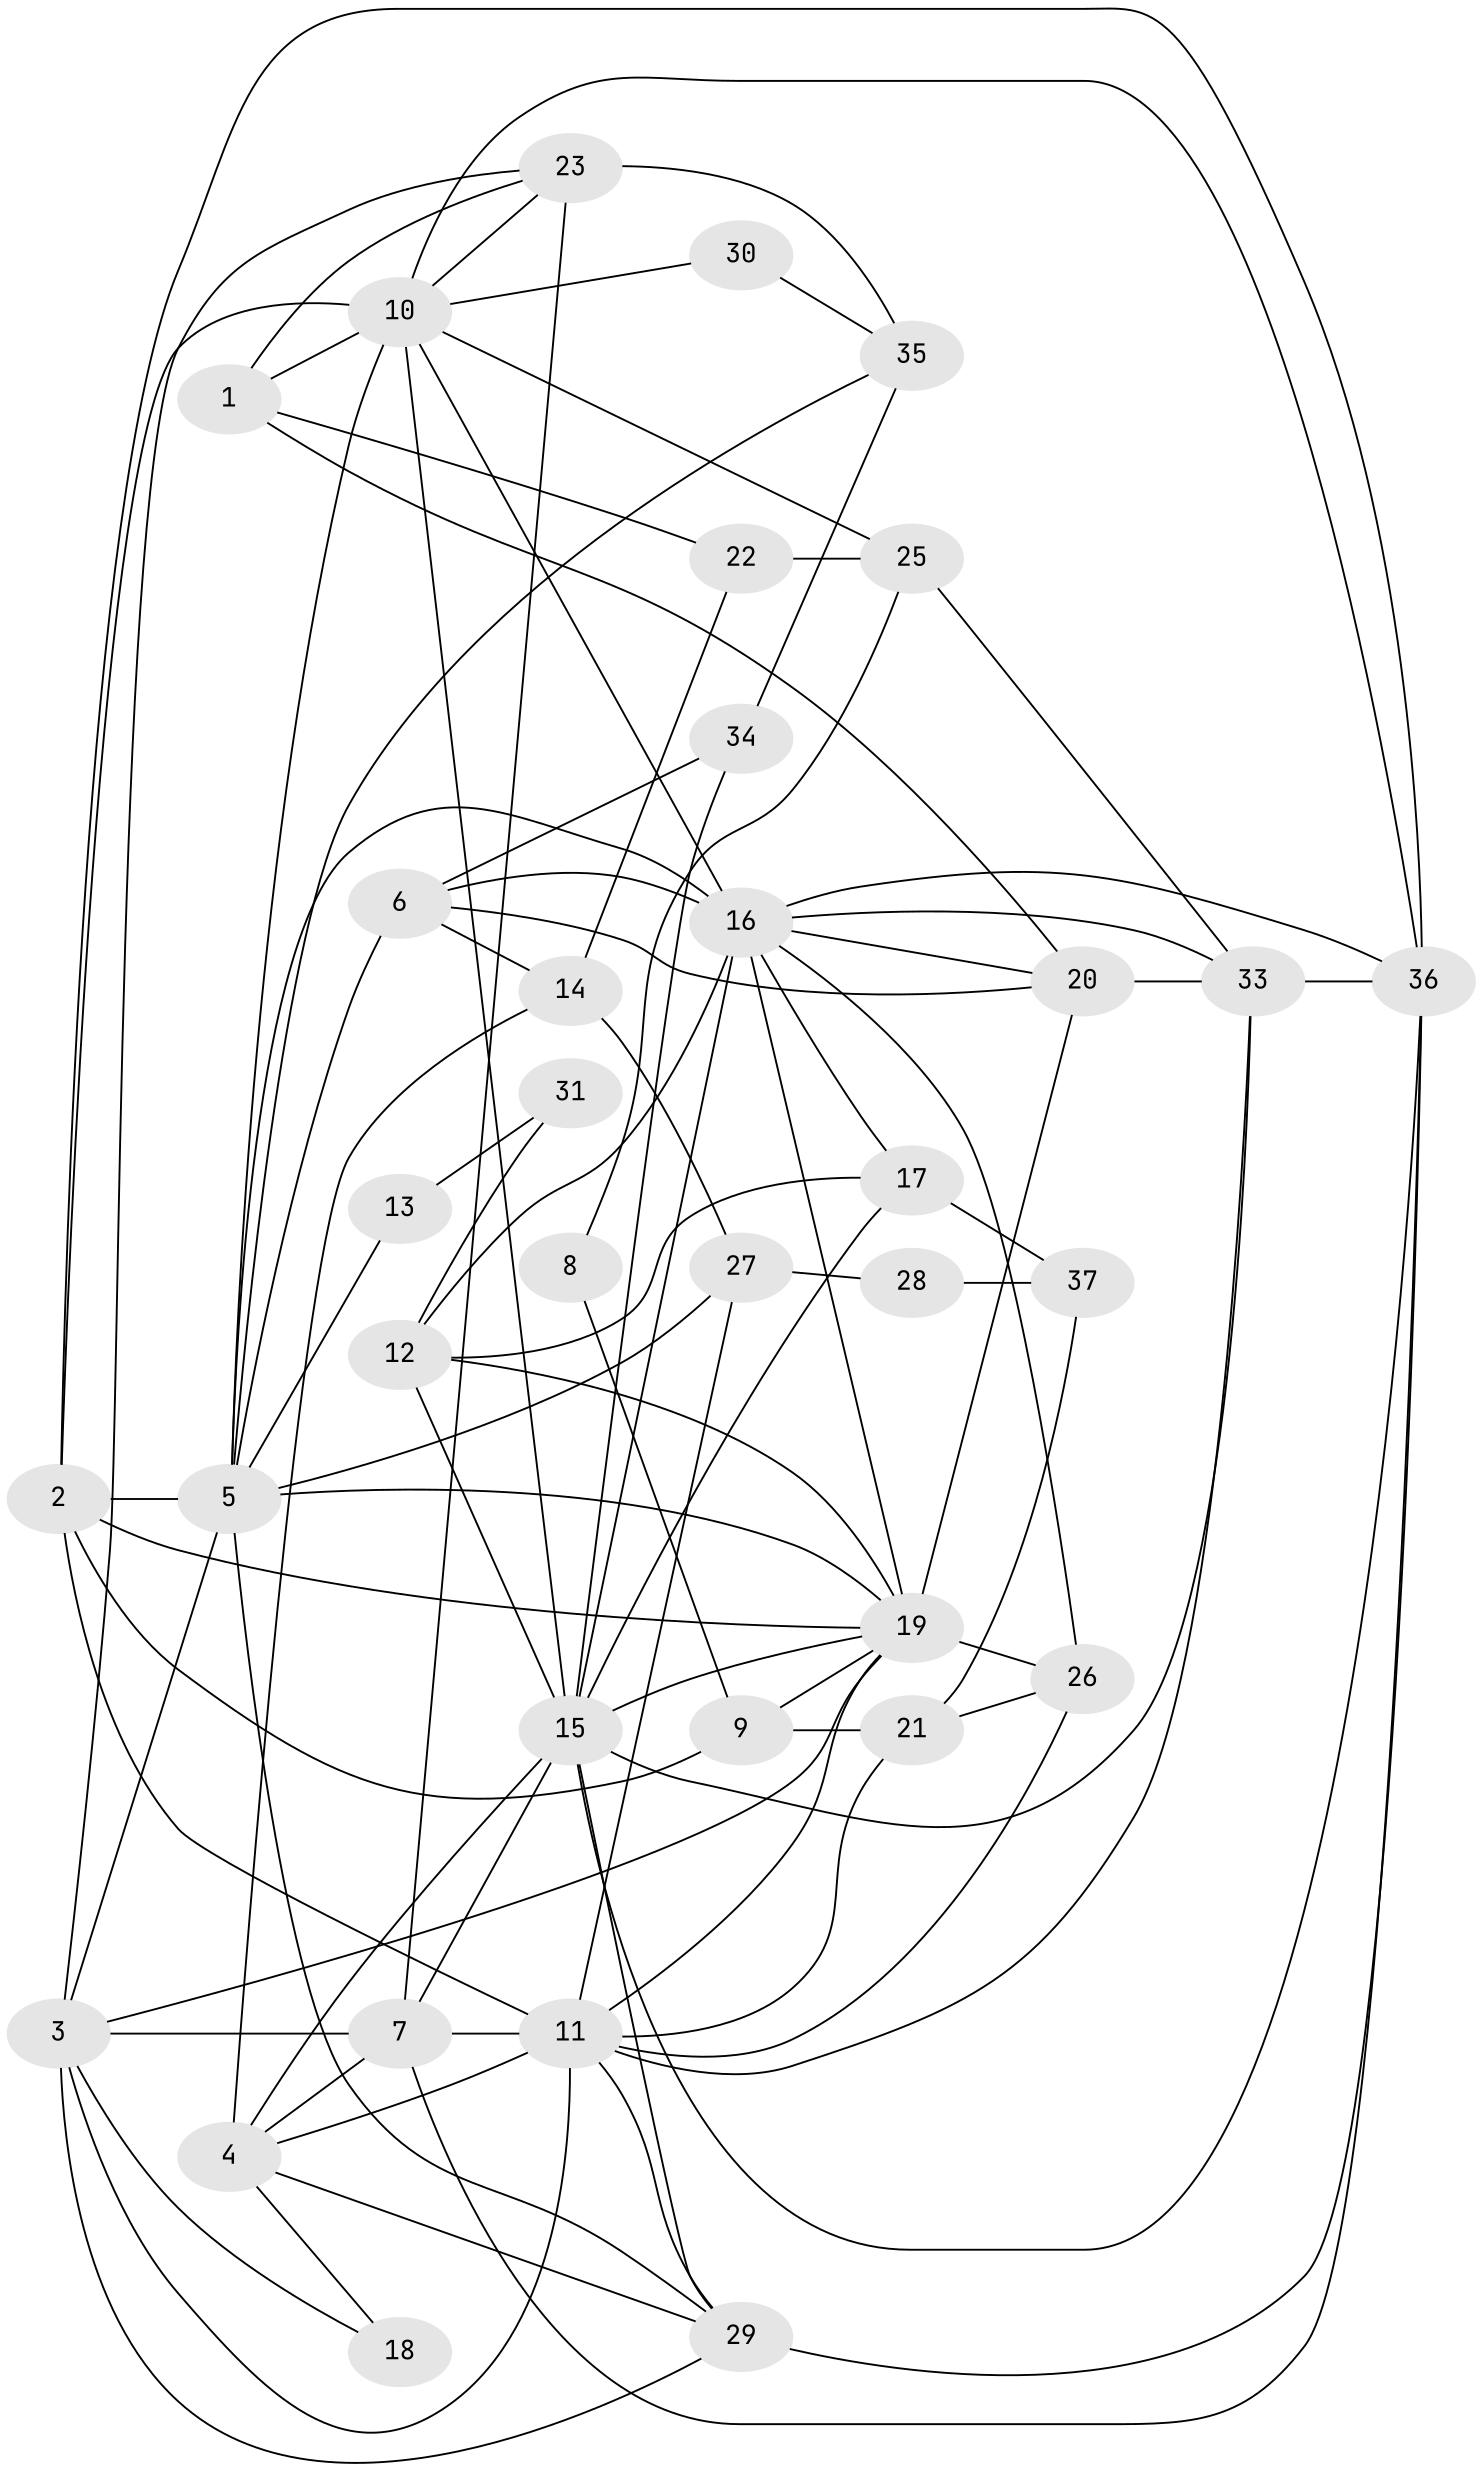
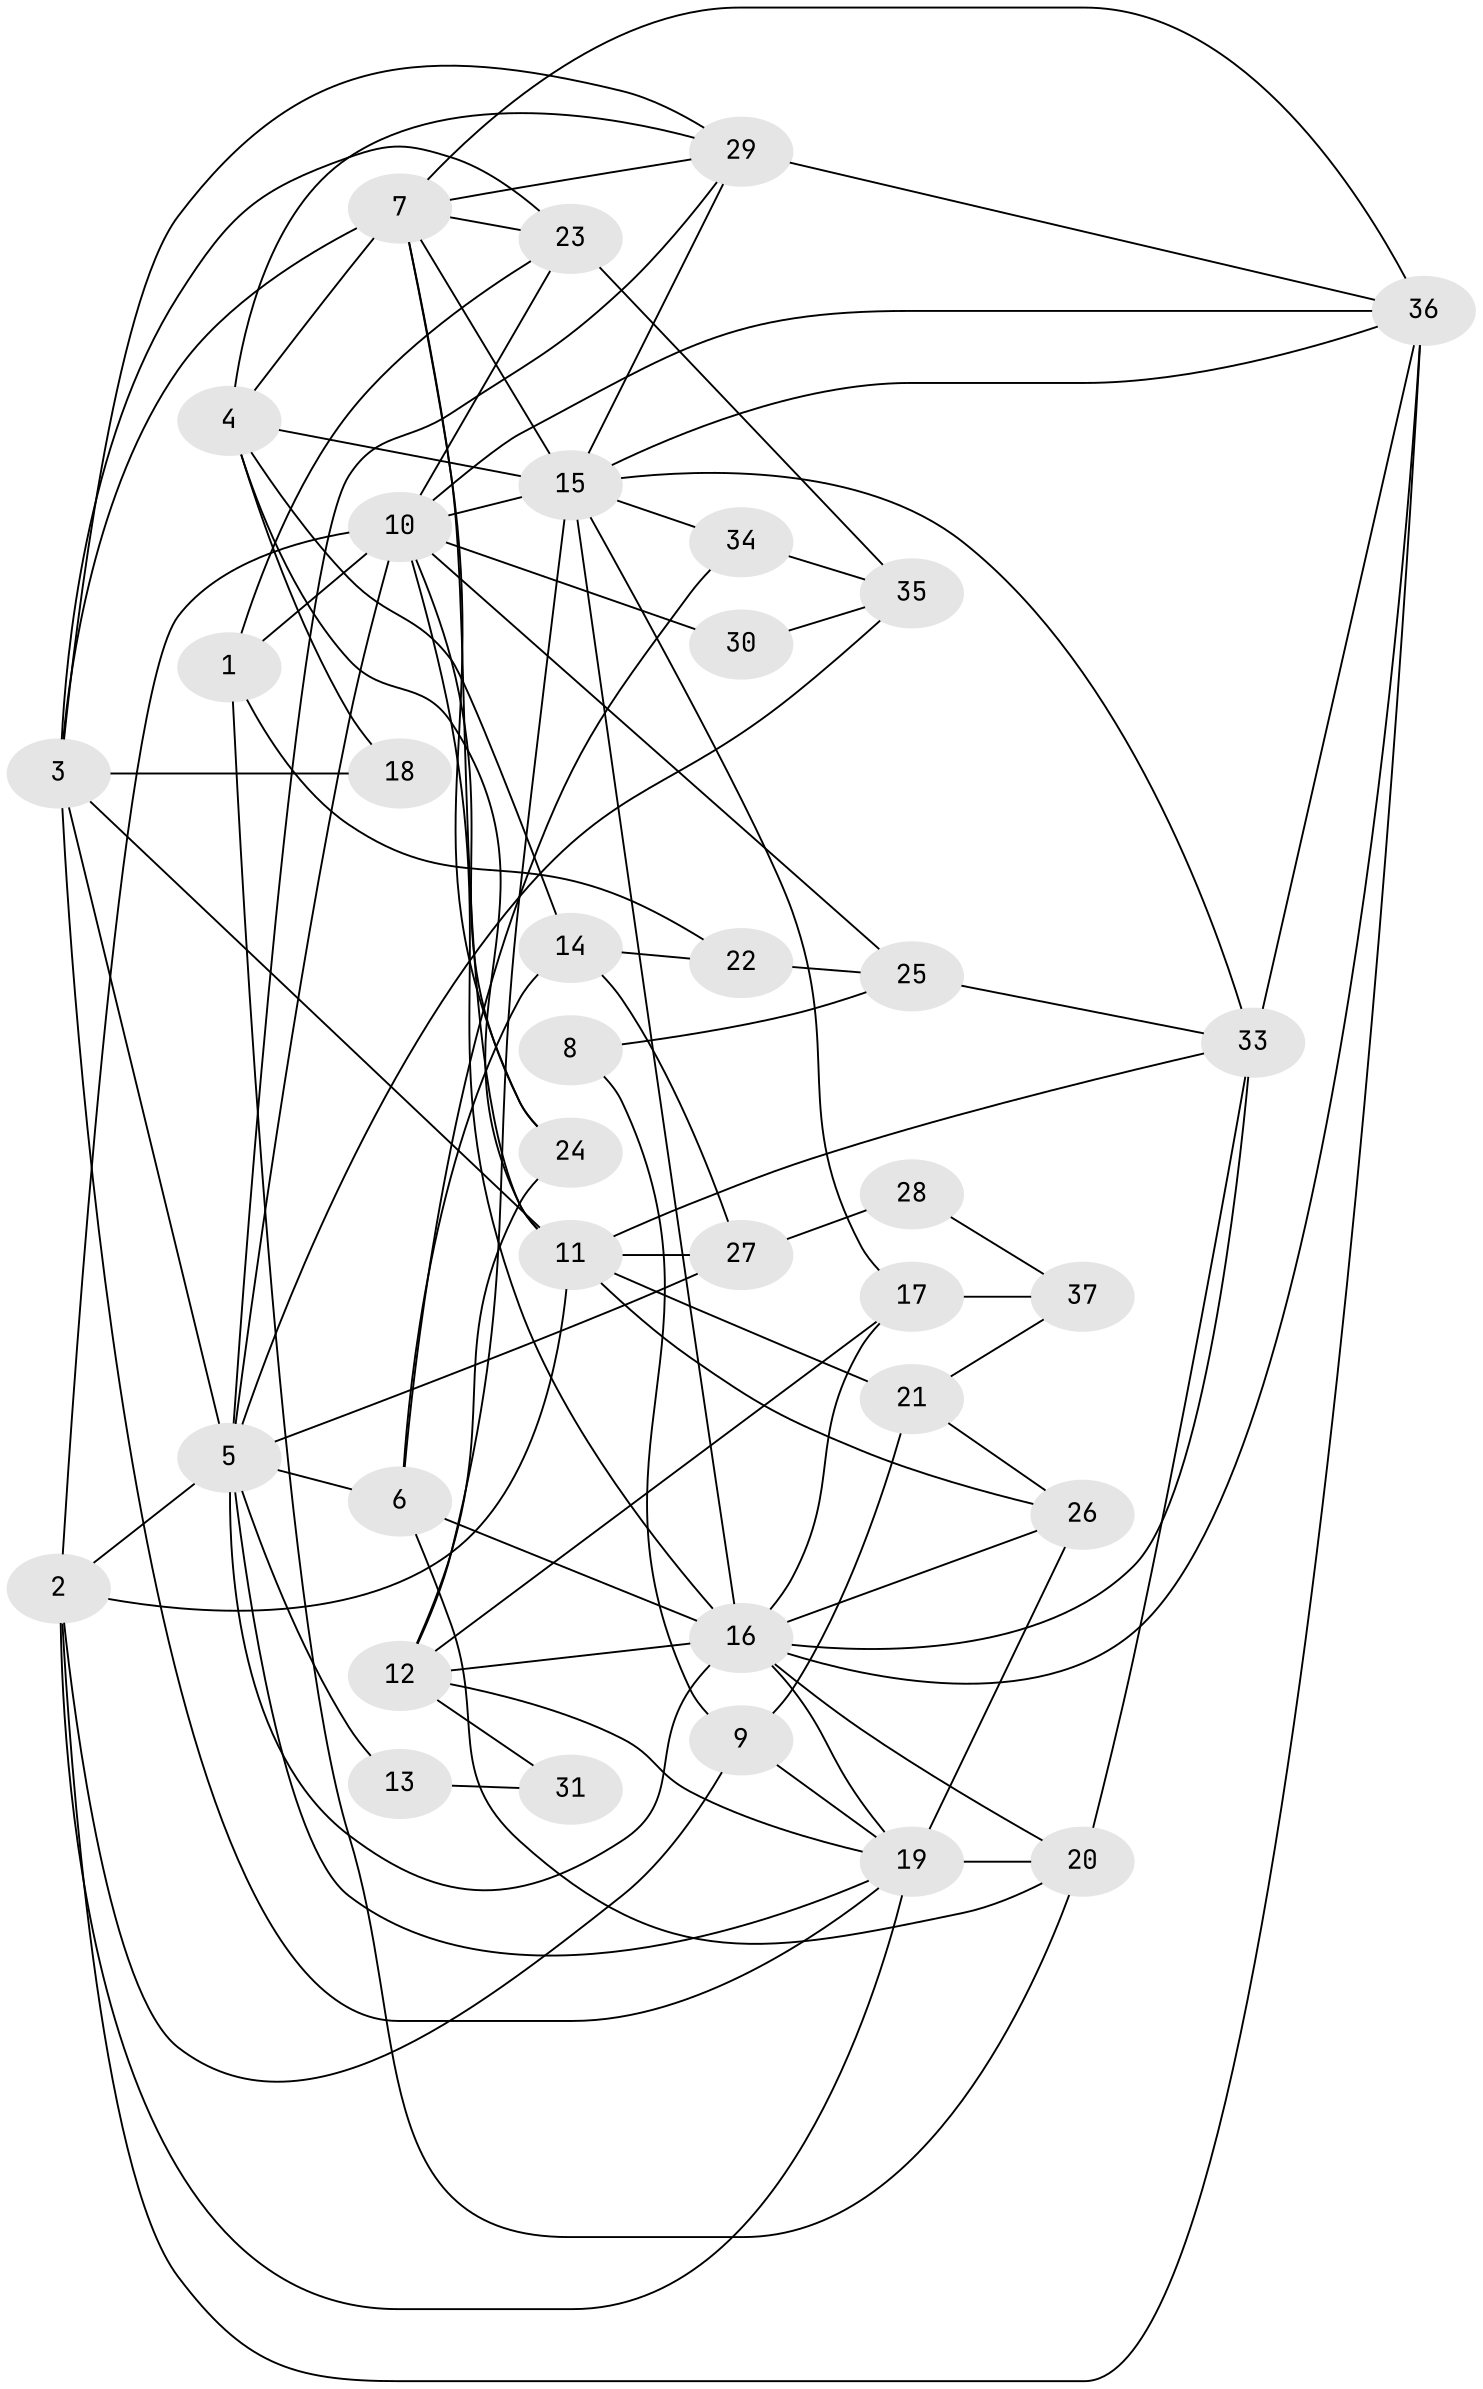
node "24": added
edge "19" -- "15": removed
edge "19" -- "11": removed
edge "11" -- "29": now "7" -- "29"
